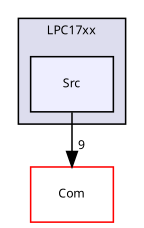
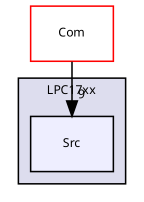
edge "Src" -> "Com": reversed
